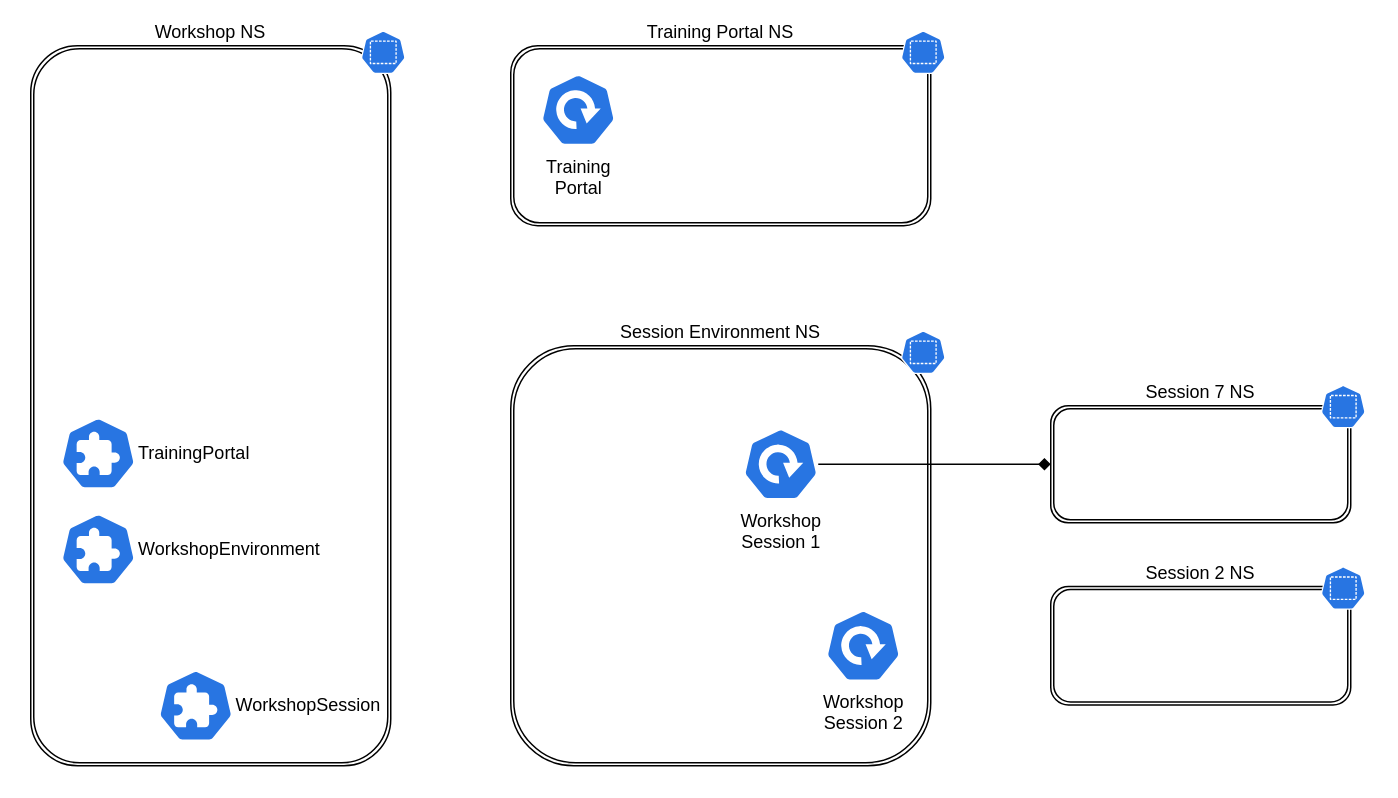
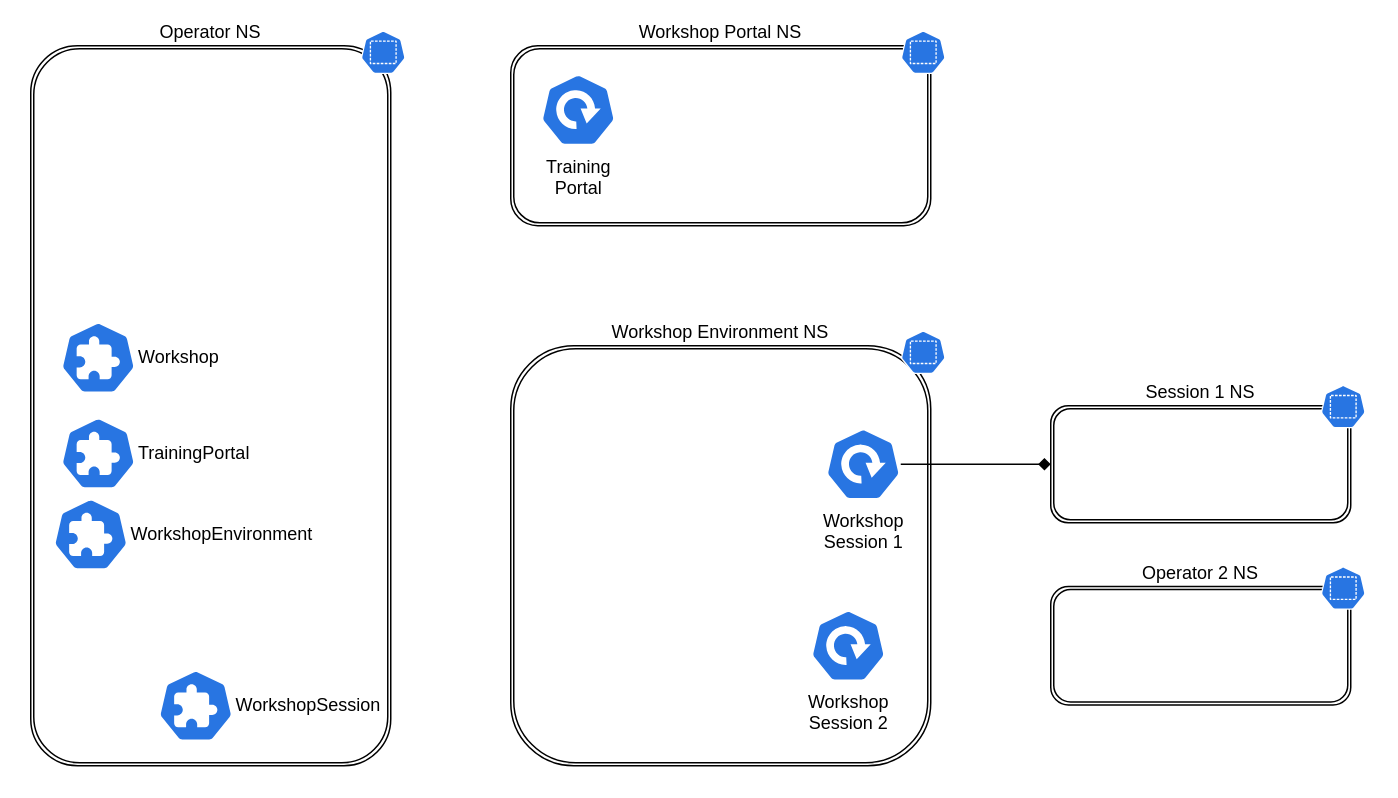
node "Workshop NS": label "Workshop NS" -> "Operator NS"
node "Training Portal NS": label "Training Portal NS" -> "Workshop Portal NS"
node "Session Environment NS": label "Session Environment NS" -> "Workshop Environment NS"
node "Workshop": added
node "Session 7 NS": label "Session 7 NS" -> "Session 1 NS"
node "Workshop Session 1": moved (781, 464) -> (863, 464)
node "WorkshopEnvironment": moved (98, 549) -> (91, 534)
node "Session 2 NS": label "Session 2 NS" -> "Operator 2 NS"
node "Workshop Session 2": moved (863, 646) -> (848, 646)
